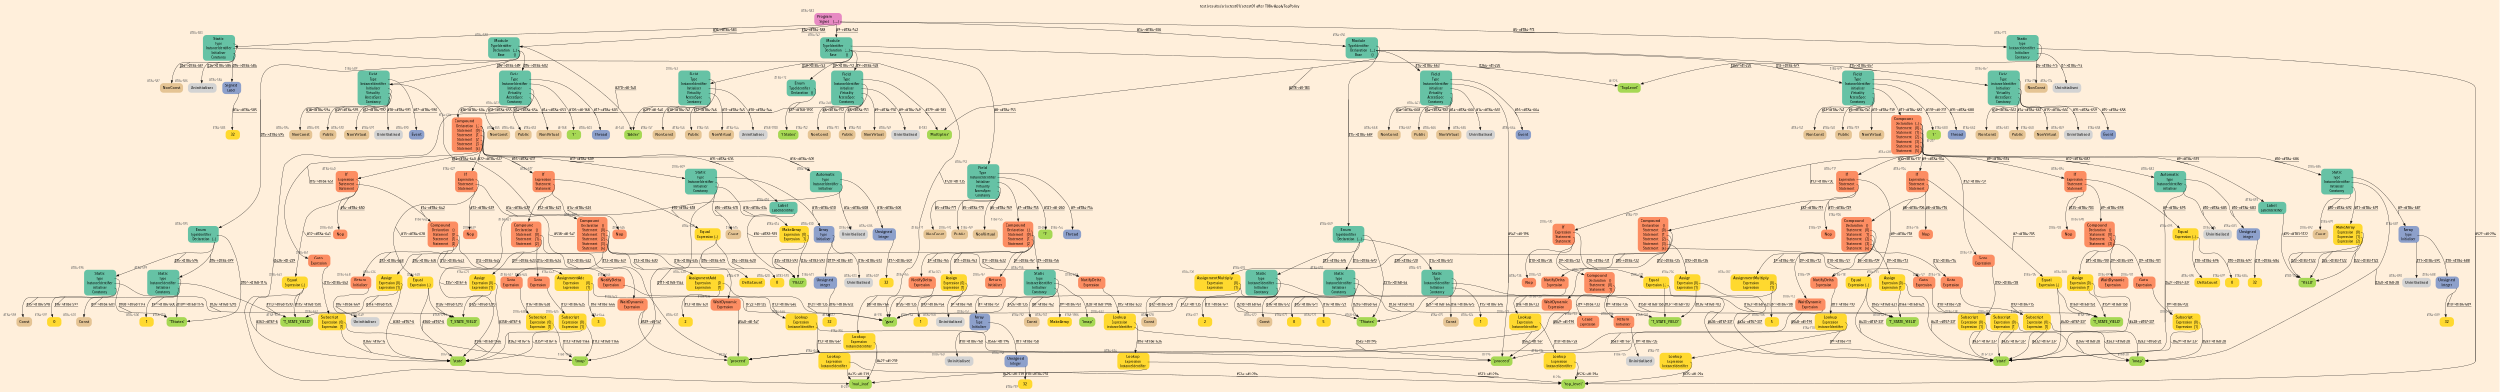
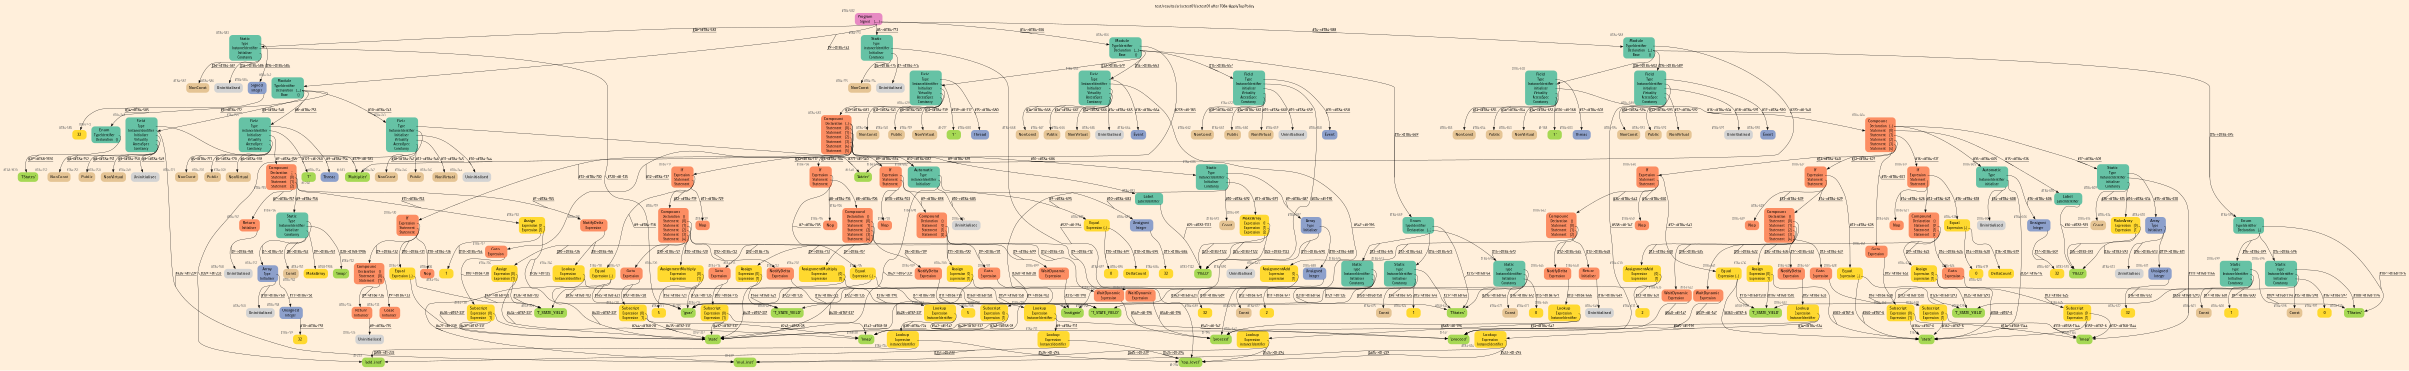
node "'TopLevel'": removed
node "Signed": text "Label" -> "Integer"
node "'instigate'": added
node "3": removed
node "Cease": text "Expression" -> "Initialiser"
node "'add_inst'": added
